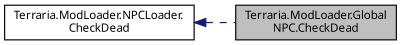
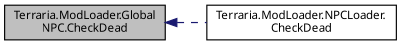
edge "Terraria.ModLoader.Global NPC.CheckDead" -> "Terraria.ModLoader.NPCLoader. CheckDead": reversed
